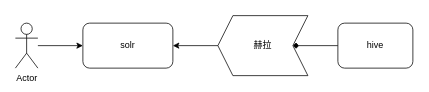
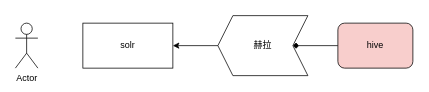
edge "Actor" -> "solr": removed
node "solr": shape rounded rectangle -> rectangle
node "hive": fillcolor #ffffff -> #f8cecc
